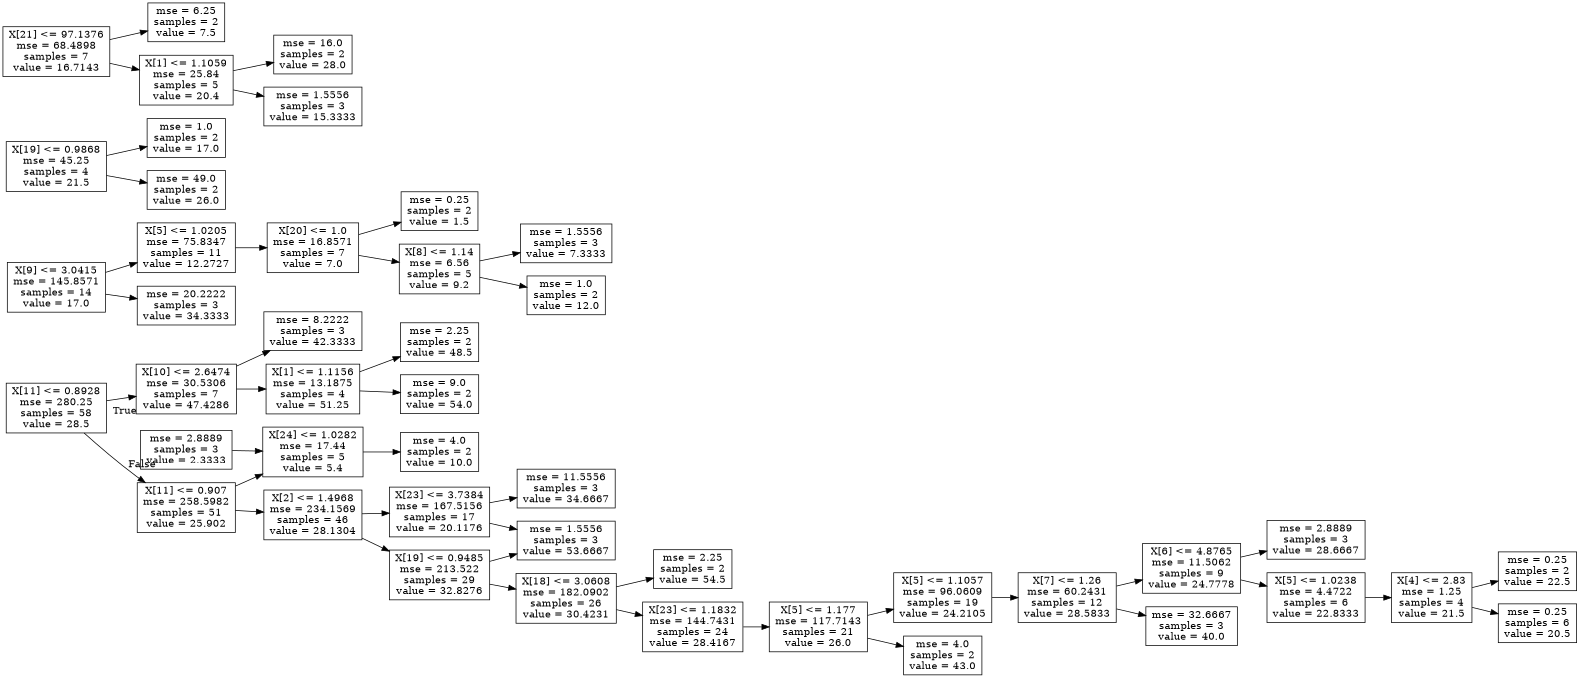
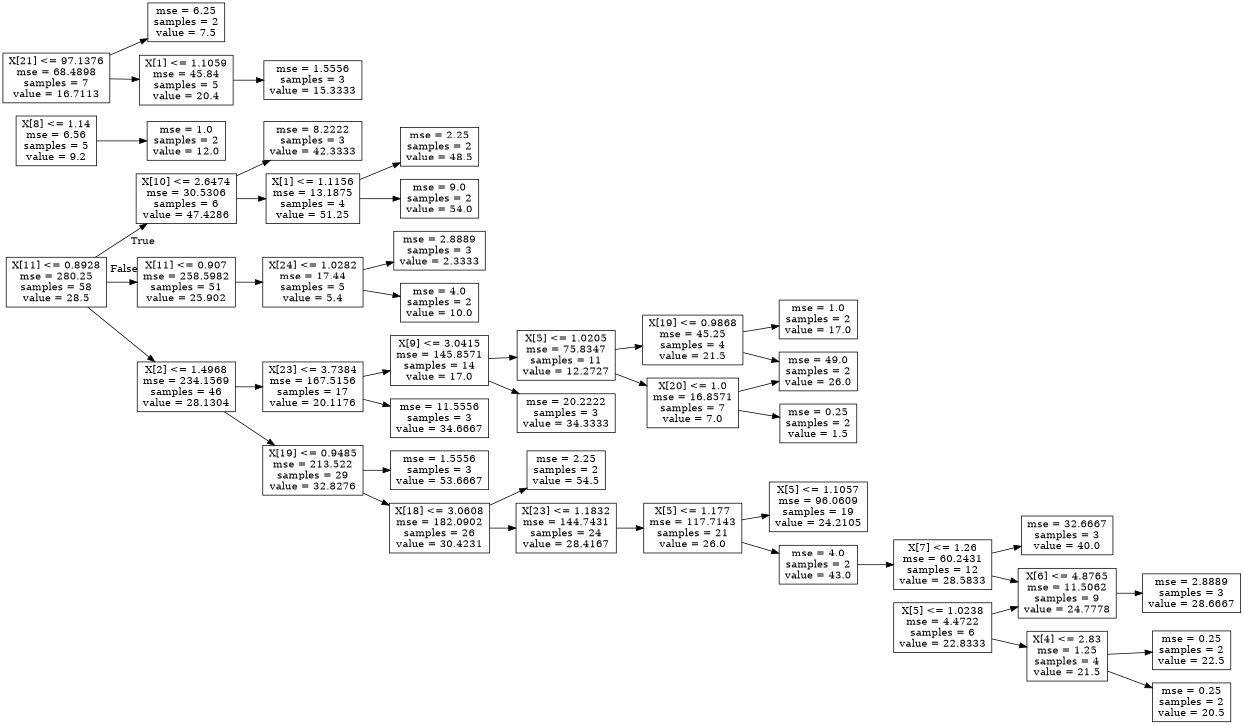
node "X[21] <= 97.1376 mse = 68.4898 samples = 7 value = 16.7143": label "X[21] <= 97.1376 mse = 68.4898 samples = 7 value = 16.7143" -> "X[21] <= 97.1376 mse = 68.4898 samples = 7 value = 16.7113"
node "mse = 16.0 samples = 2 value = 28.0": removed
node "X[1] <= 1.1059 mse = 25.84 samples = 5 value = 20.4": label "X[1] <= 1.1059 mse = 25.84 samples = 5 value = 20.4" -> "X[1] <= 1.1059 mse = 45.84 samples = 5 value = 20.4"
node "mse = 1.5556 samples = 3 value = 7.3333": removed
edge "X[20] <= 1.0 mse = 16.8571 samples = 7 value = 7.0" -> "X[8] <= 1.14 mse = 6.56 samples = 5 value = 9.2": now "X[20] <= 1.0 mse = 16.8571 samples = 7 value = 7.0" -> "mse = 49.0 samples = 2 value = 26.0"
edge "X[5] <= 1.0205 mse = 75.8347 samples = 11 value = 12.2727" -> "X[19] <= 0.9868 mse = 45.25 samples = 4 value = 21.5": added
node "X[10] <= 2.6474 mse = 30.5306 samples = 7 value = 47.4286": label "X[10] <= 2.6474 mse = 30.5306 samples = 7 value = 47.4286" -> "X[10] <= 2.6474 mse = 30.5306 samples = 6 value = 47.4286"
edge "mse = 2.8889 samples = 3 value = 2.3333" -> "X[24] <= 1.0282 mse = 17.44 samples = 5 value = 5.4": reversed
edge "X[11] <= 0.907 mse = 258.5982 samples = 51 value = 25.902" -> "X[2] <= 1.4968 mse = 234.1569 samples = 46 value = 28.1304": now "X[11] <= 0.8928 mse = 280.25 samples = 58 value = 28.5" -> "X[2] <= 1.4968 mse = 234.1569 samples = 46 value = 28.1304"
edge "X[23] <= 3.7384 mse = 167.5156 samples = 17 value = 20.1176" -> "mse = 1.5556 samples = 3 value = 53.6667": now "X[23] <= 3.7384 mse = 167.5156 samples = 17 value = 20.1176" -> "X[9] <= 3.0415 mse = 145.8571 samples = 14 value = 17.0"
edge "X[6] <= 4.8765 mse = 11.5062 samples = 9 value = 24.7778" -> "X[5] <= 1.0238 mse = 4.4722 samples = 6 value = 22.8333": reversed
edge "X[5] <= 1.1057 mse = 96.0609 samples = 19 value = 24.2105" -> "X[7] <= 1.26 mse = 60.2431 samples = 12 value = 28.5833": now "mse = 4.0 samples = 2 value = 43.0" -> "X[7] <= 1.26 mse = 60.2431 samples = 12 value = 28.5833"
node "mse = 0.25 samples = 6 value = 20.5": label "mse = 0.25 samples = 6 value = 20.5" -> "mse = 0.25 samples = 2 value = 20.5"
